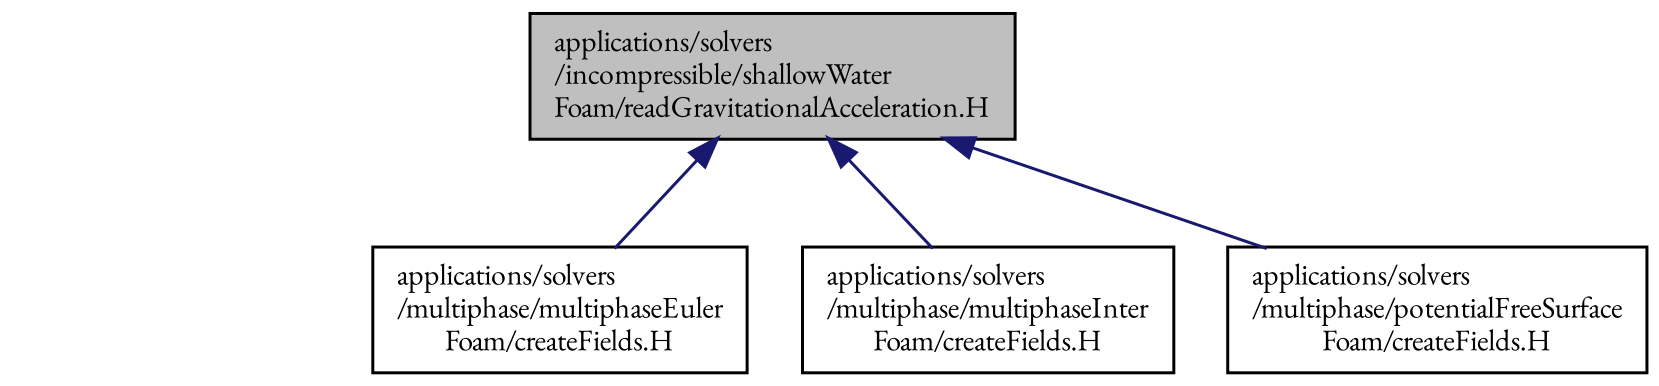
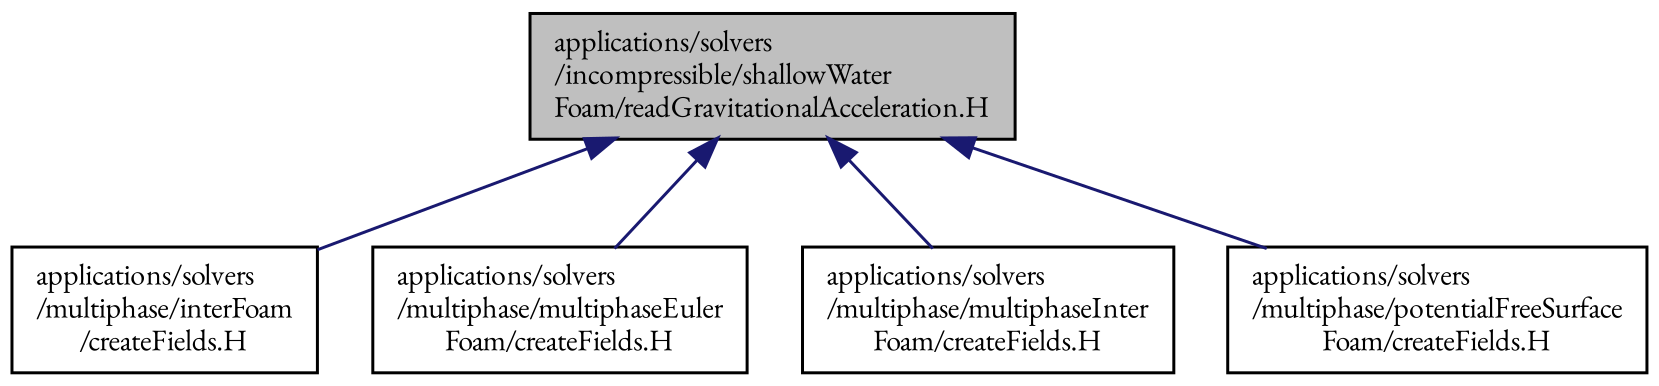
node "applications/solvers /multiphase/interFoam /createFields.H": added
